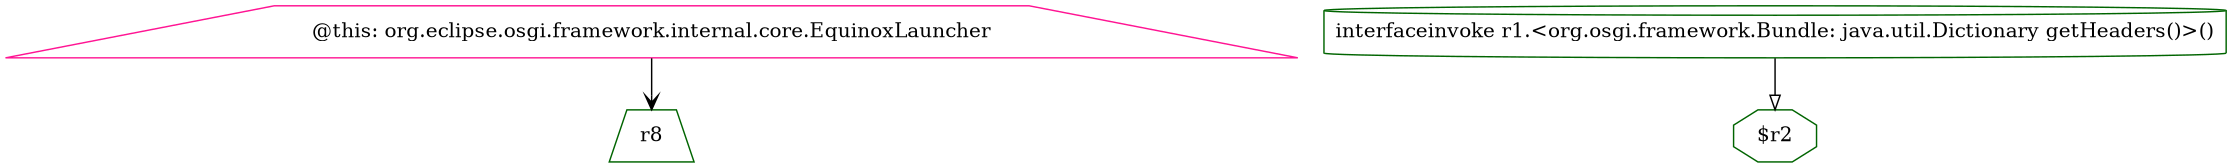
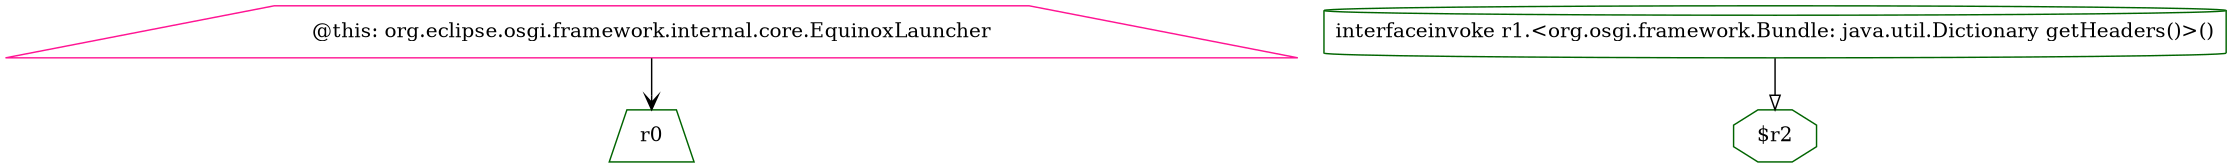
node "r8": label "r8" -> "r0"
